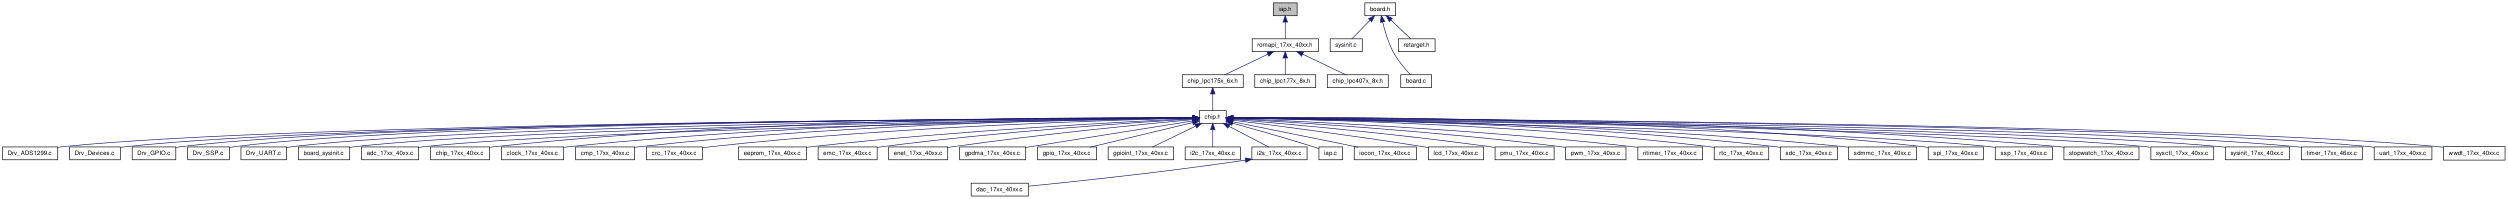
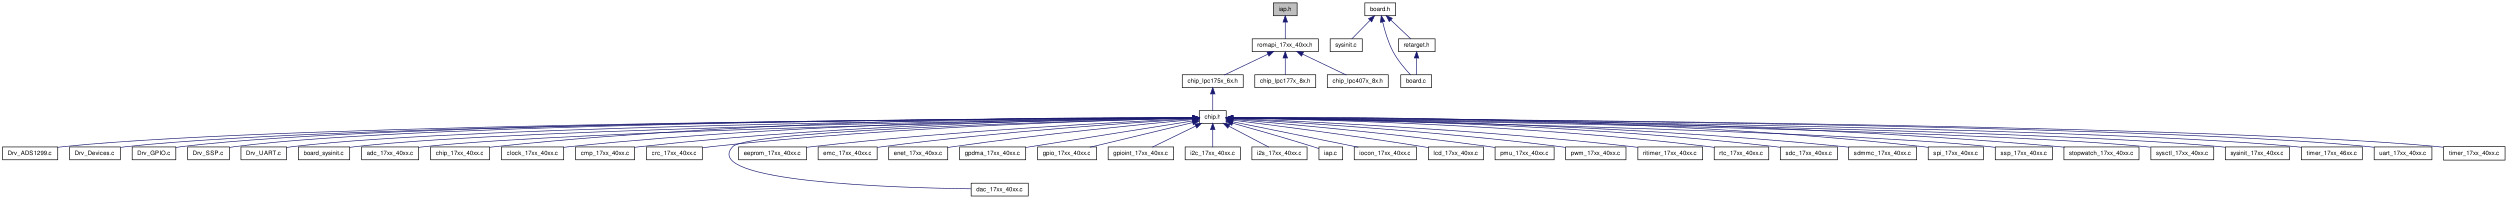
edge "board.c" -> "retarget.h": added
node "wwdt_17xx_40xx.c": label "wwdt_17xx_40xx.c" -> "timer_17xx_40xx.c"
edge "dac_17xx_40xx.c" -> "i2s_17xx_40xx.c": now "dac_17xx_40xx.c" -> "chip.h"
